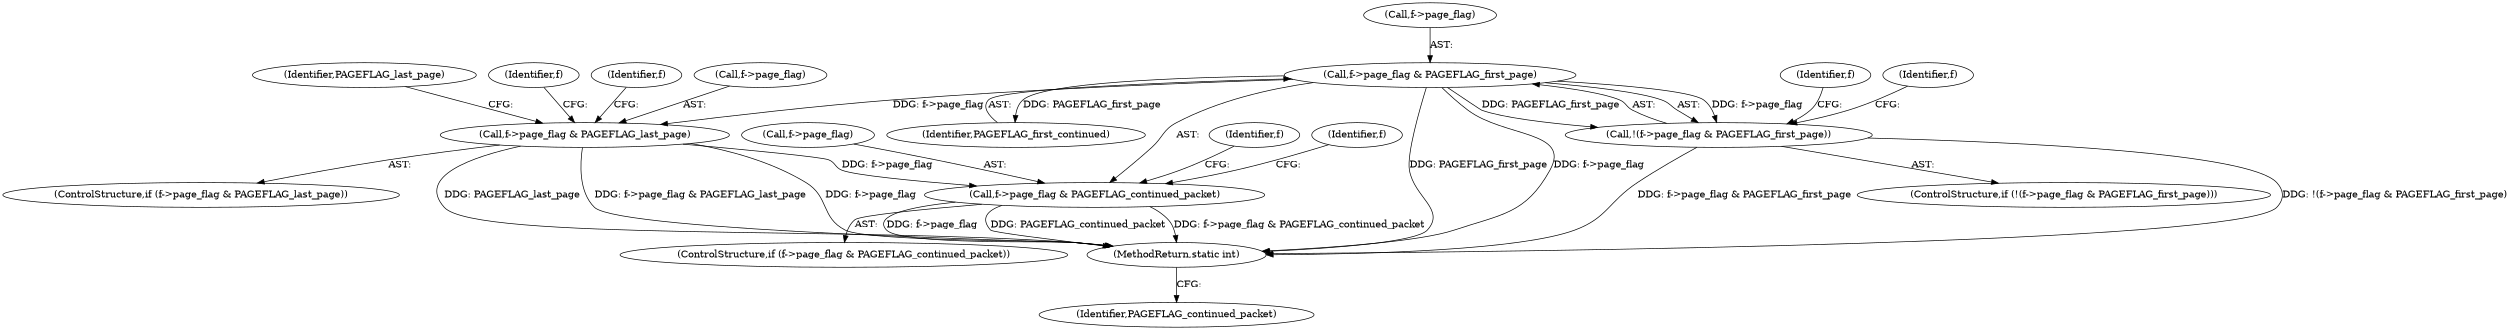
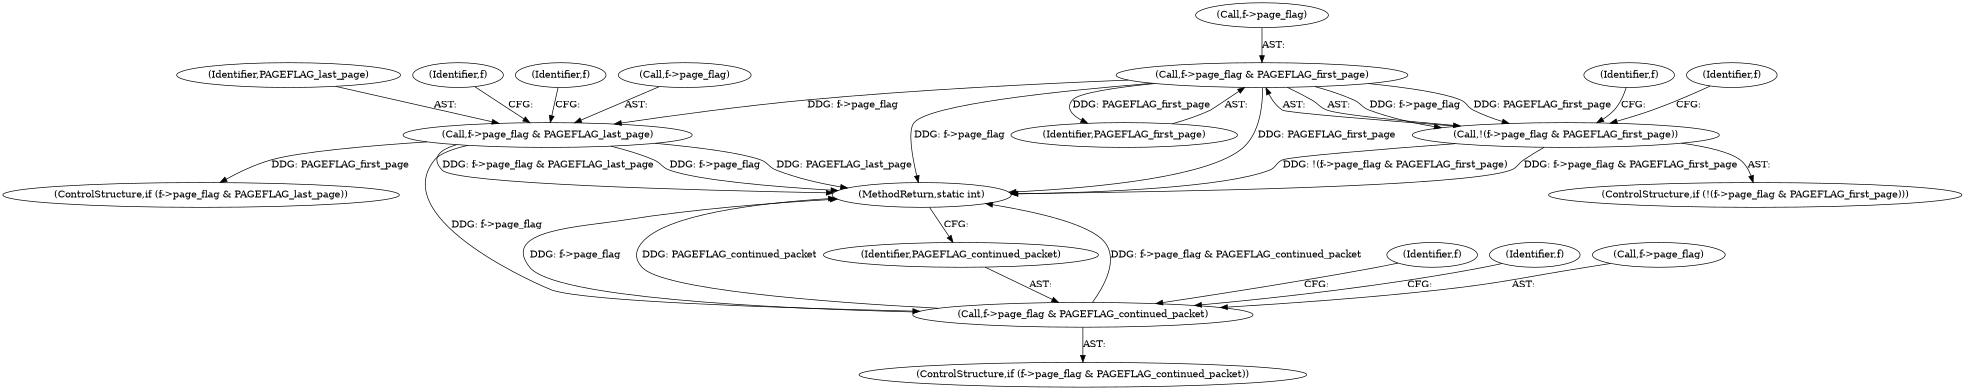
edge "(Identifier,PAGEFLAG_last_page)" -> "(Call,f->page_flag & PAGEFLAG_last_page)": label "CFG: " -> "AST: "
edge "(Call,f->page_flag & PAGEFLAG_first_page)" -> "(Call,f->page_flag & PAGEFLAG_continued_packet)": now "(Identifier,PAGEFLAG_continued_packet)" -> "(Call,f->page_flag & PAGEFLAG_continued_packet)"
node "(Identifier,PAGEFLAG_first_continued)": label "(Identifier,PAGEFLAG_first_continued)" -> "(Identifier,PAGEFLAG_first_page)"
edge "(Call,f->page_flag & PAGEFLAG_last_page)" -> "(ControlStructure,if (f->page_flag & PAGEFLAG_last_page))": label "AST: " -> "DDG: PAGEFLAG_first_page"
